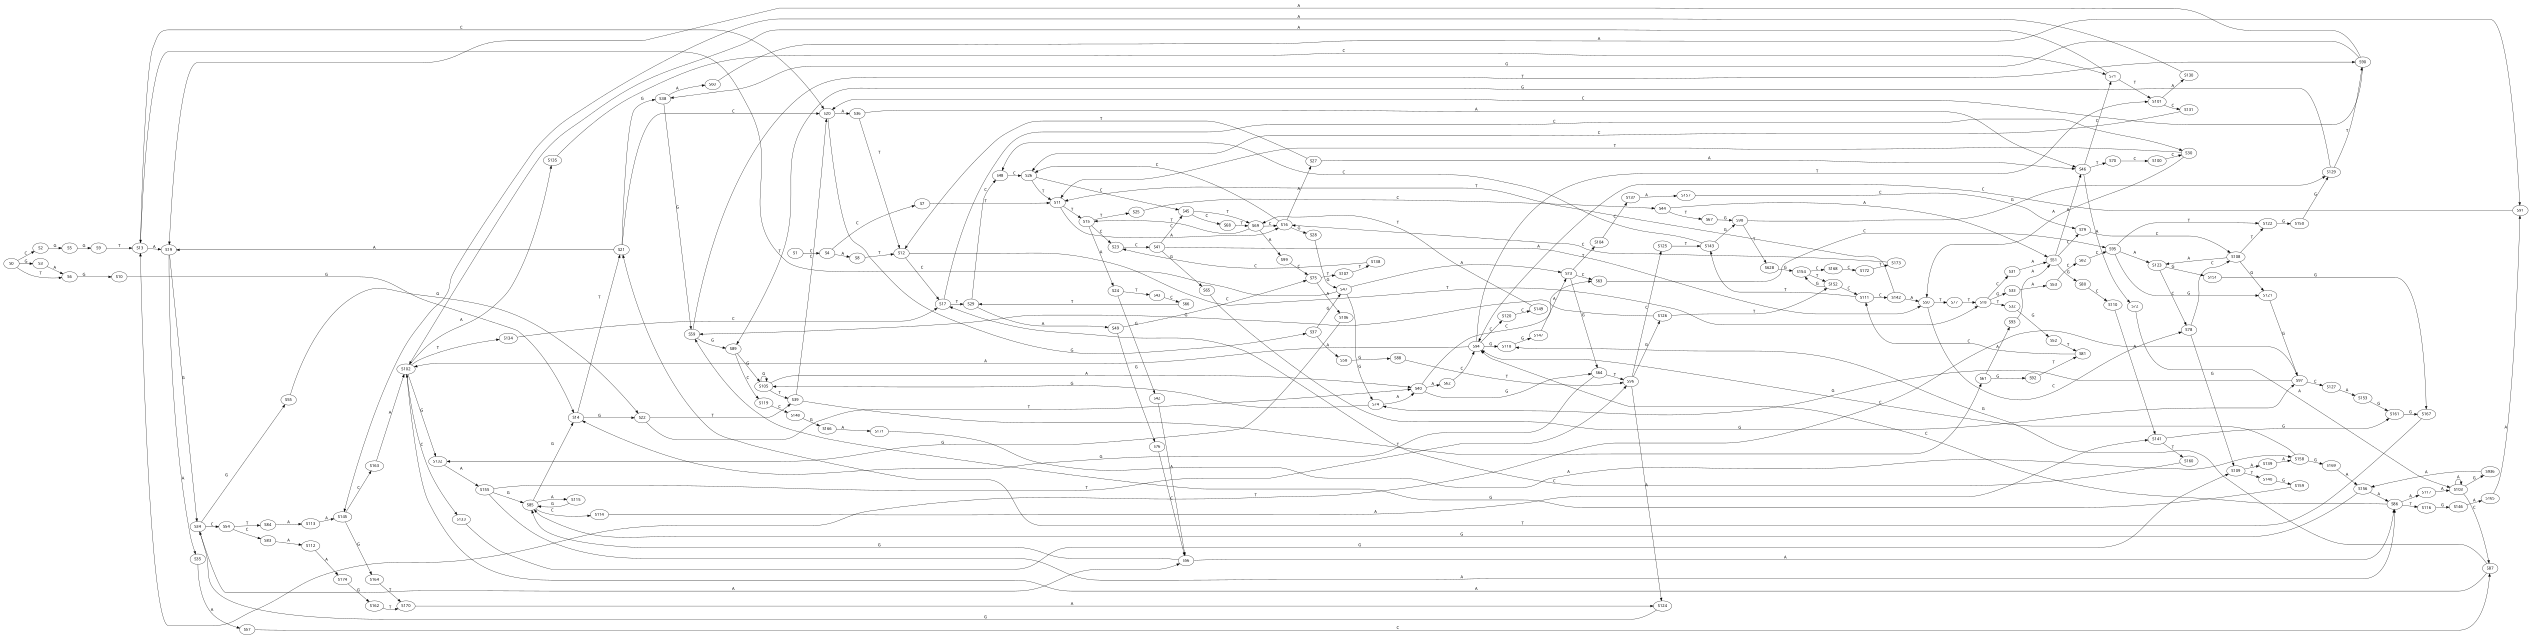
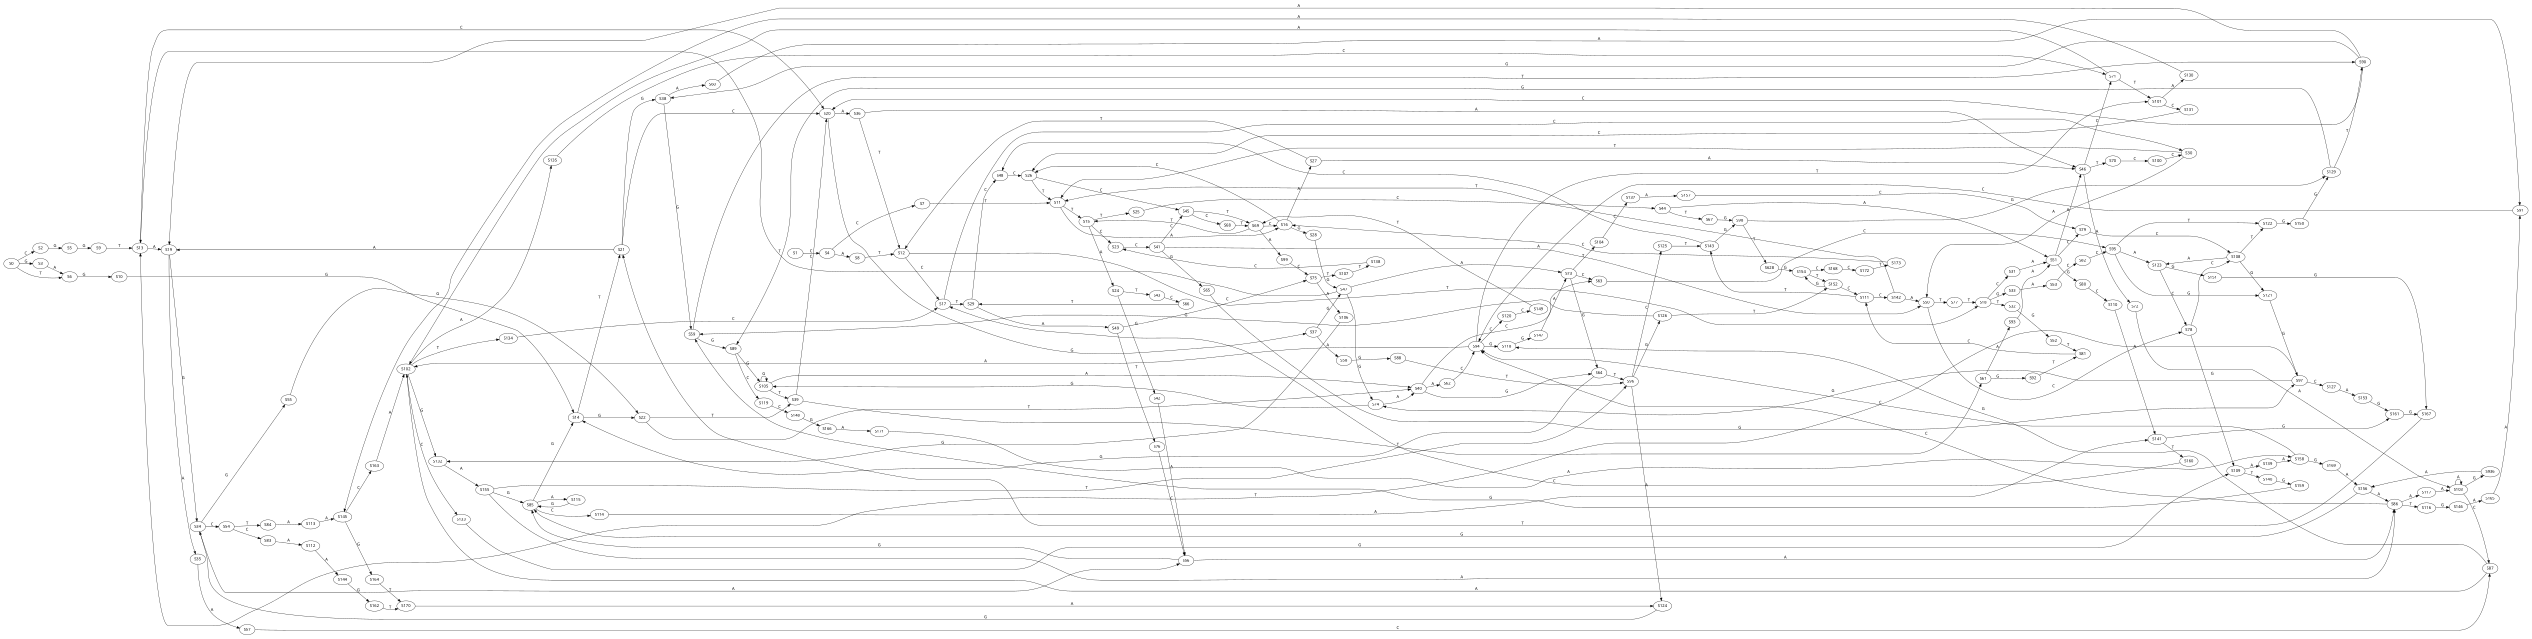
edge "S49" -> "S76": label "G" -> "T"
node "S174": label "S174" -> "S144"
